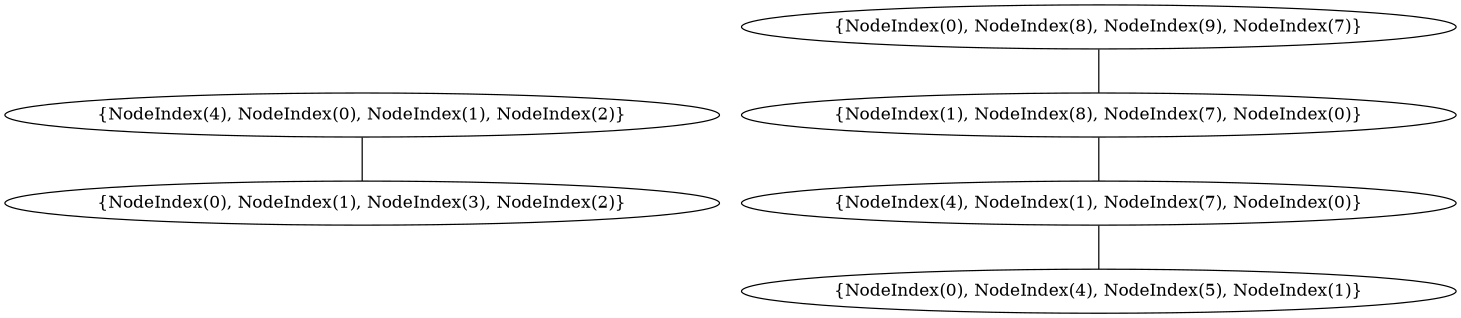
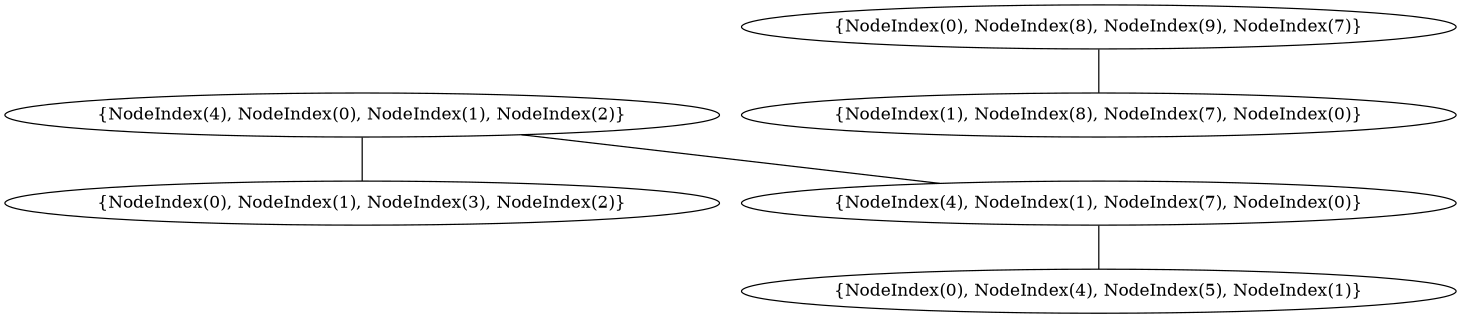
edge "{NodeIndex(1), NodeIndex(8), NodeIndex(7), NodeIndex(0)}" -- "{NodeIndex(4), NodeIndex(1), NodeIndex(7), NodeIndex(0)}": now "{NodeIndex(4), NodeIndex(0), NodeIndex(1), NodeIndex(2)}" -- "{NodeIndex(4), NodeIndex(1), NodeIndex(7), NodeIndex(0)}"
